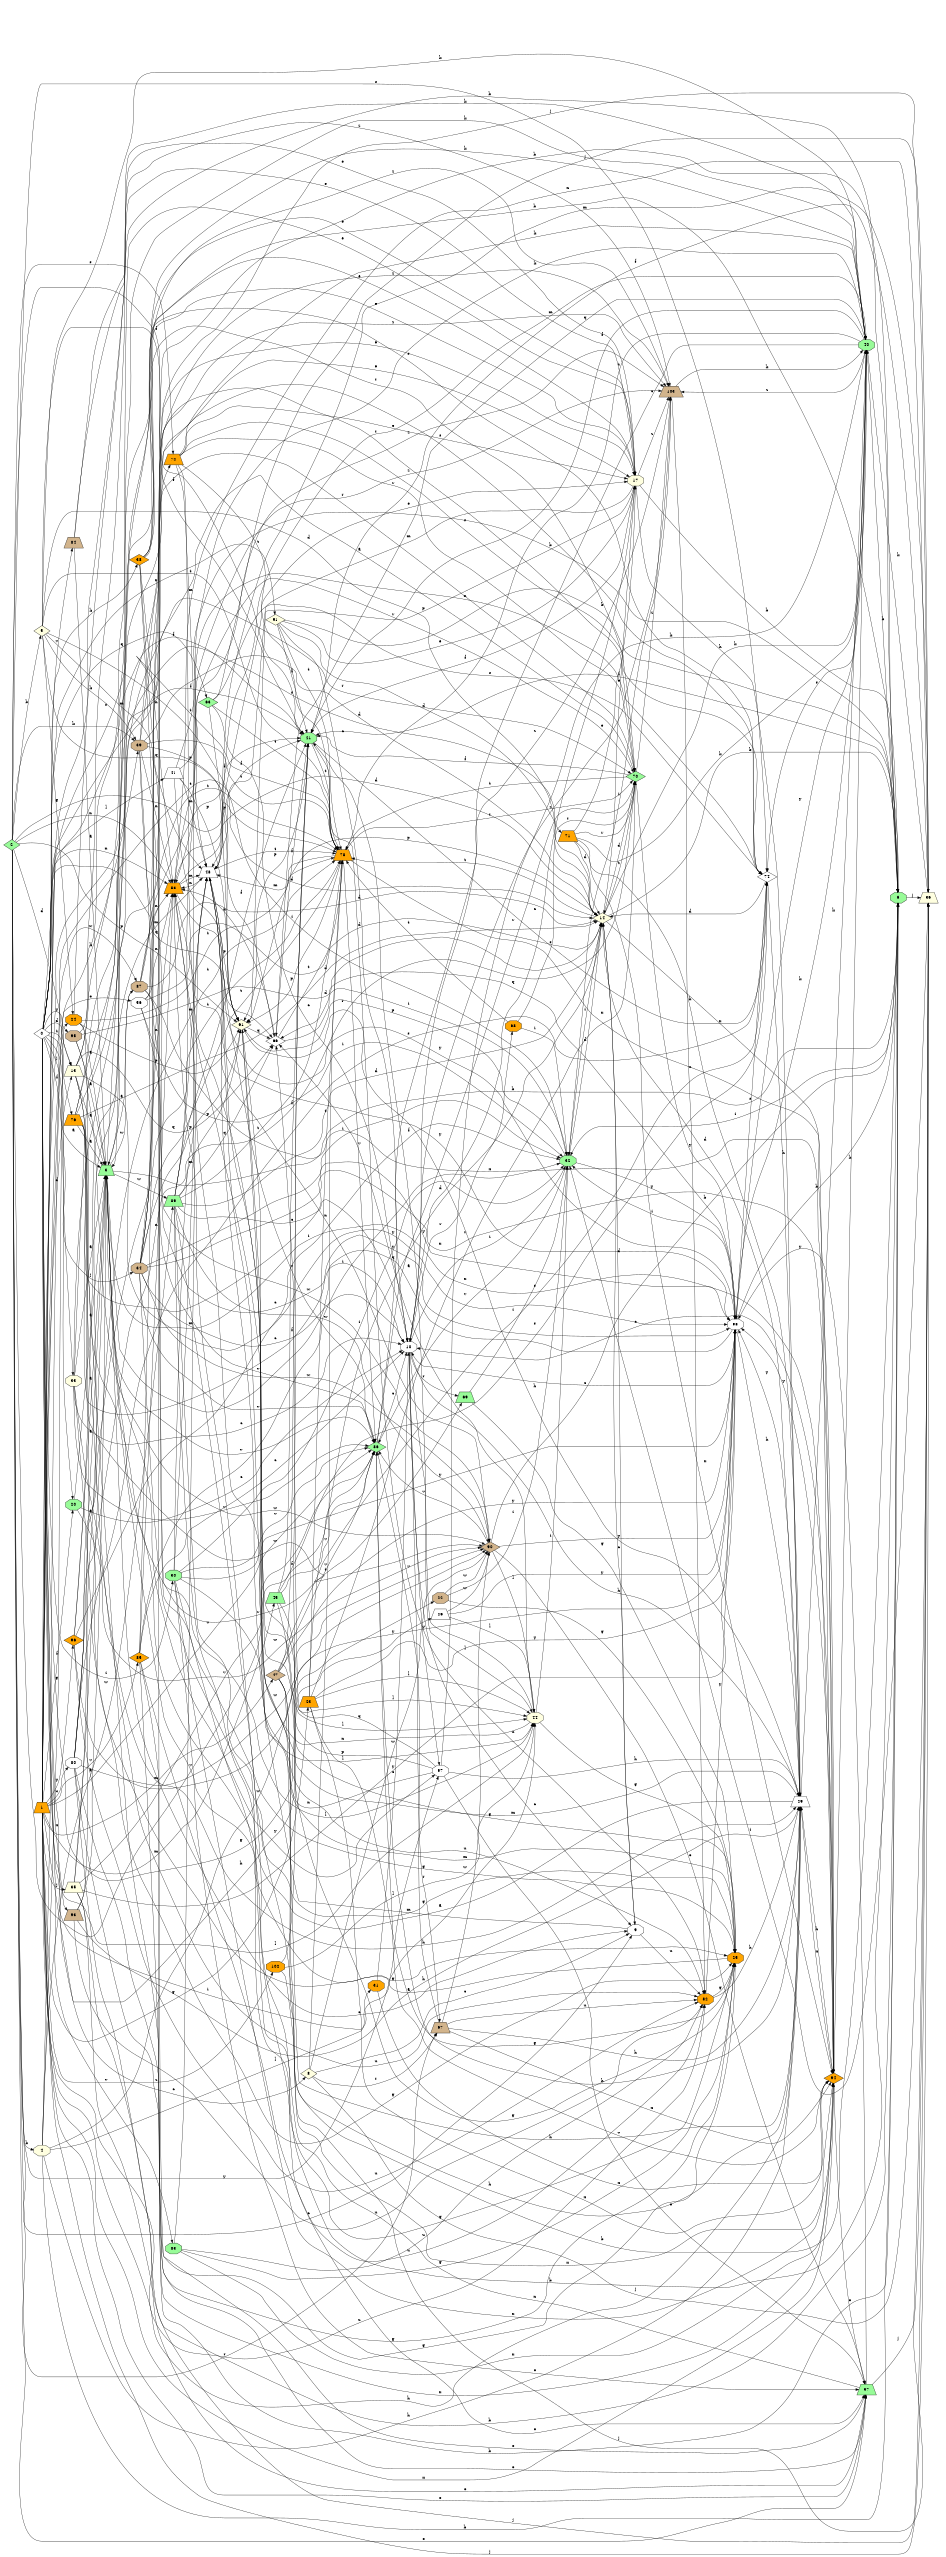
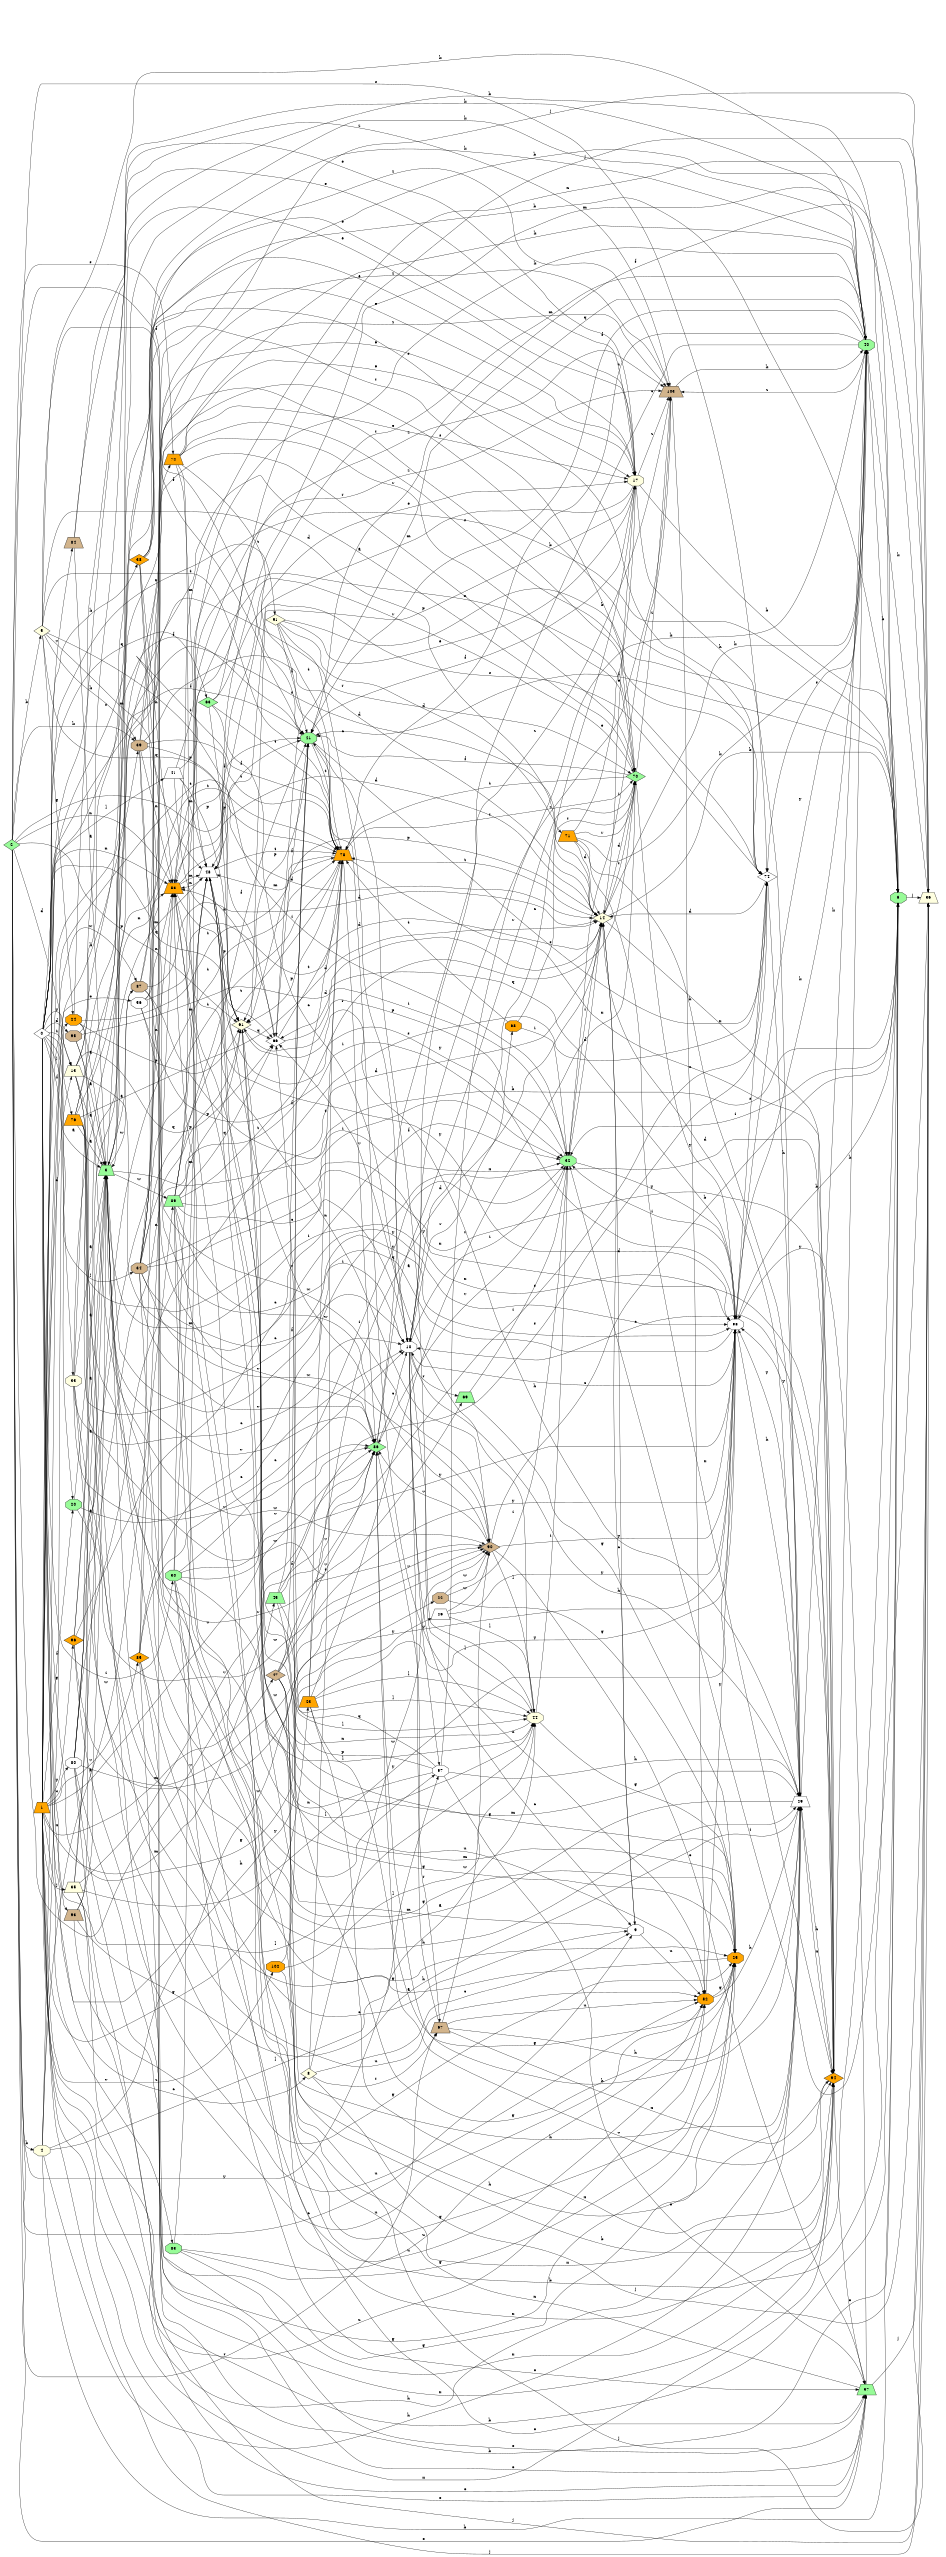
edge "14" -> "70": label "t" -> "r"
edge "87" -> "53": now "3" -> "53"
node "31": removed
